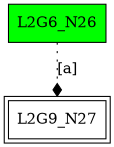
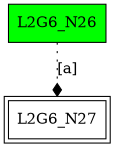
node "L2G9_N27": label "L2G9_N27" -> "L2G6_N27"
